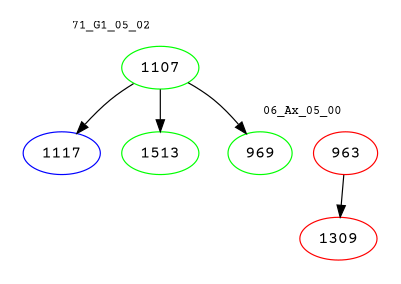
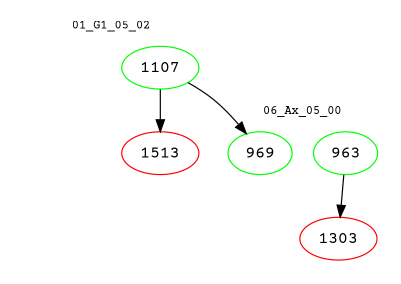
cluster "71_G1_05_02": label "71_G1_05_02" -> "01_G1_05_02"
node "1117": removed
node "1513": color green -> red
node "963": color red -> green
node "1309": label "1309" -> "1303"
